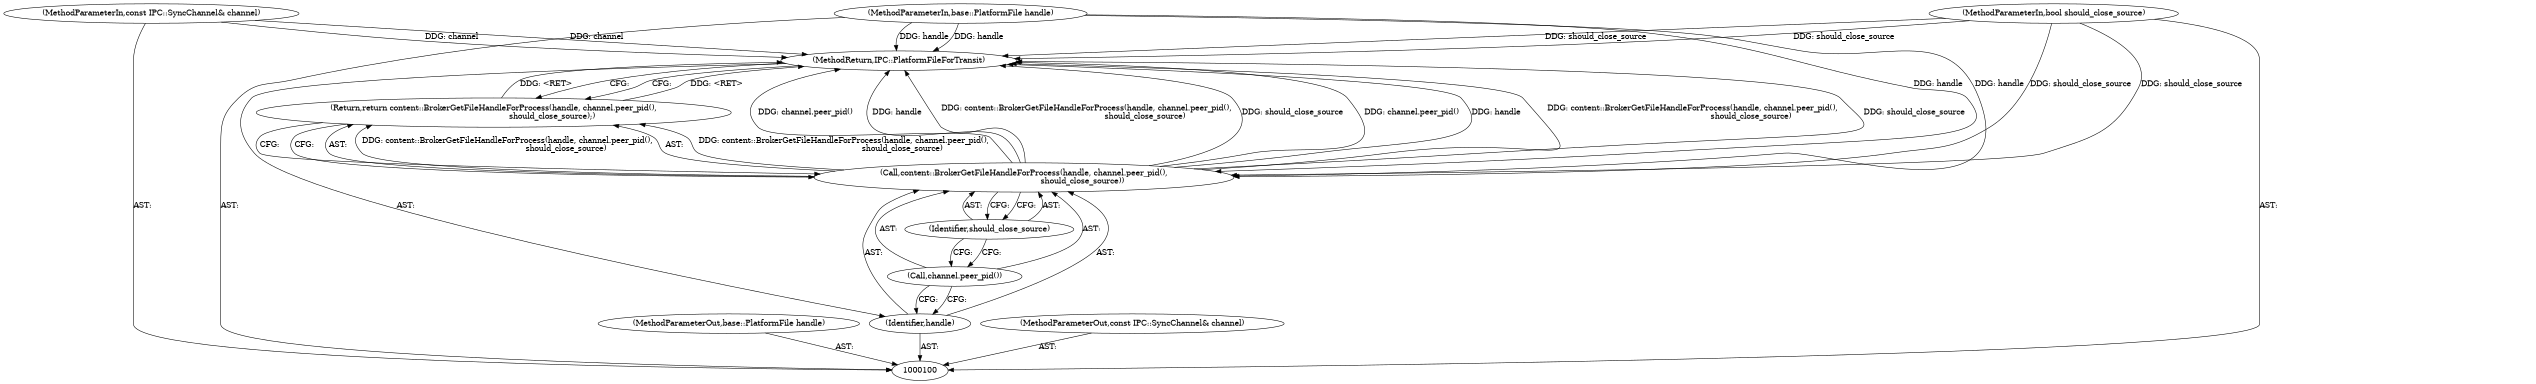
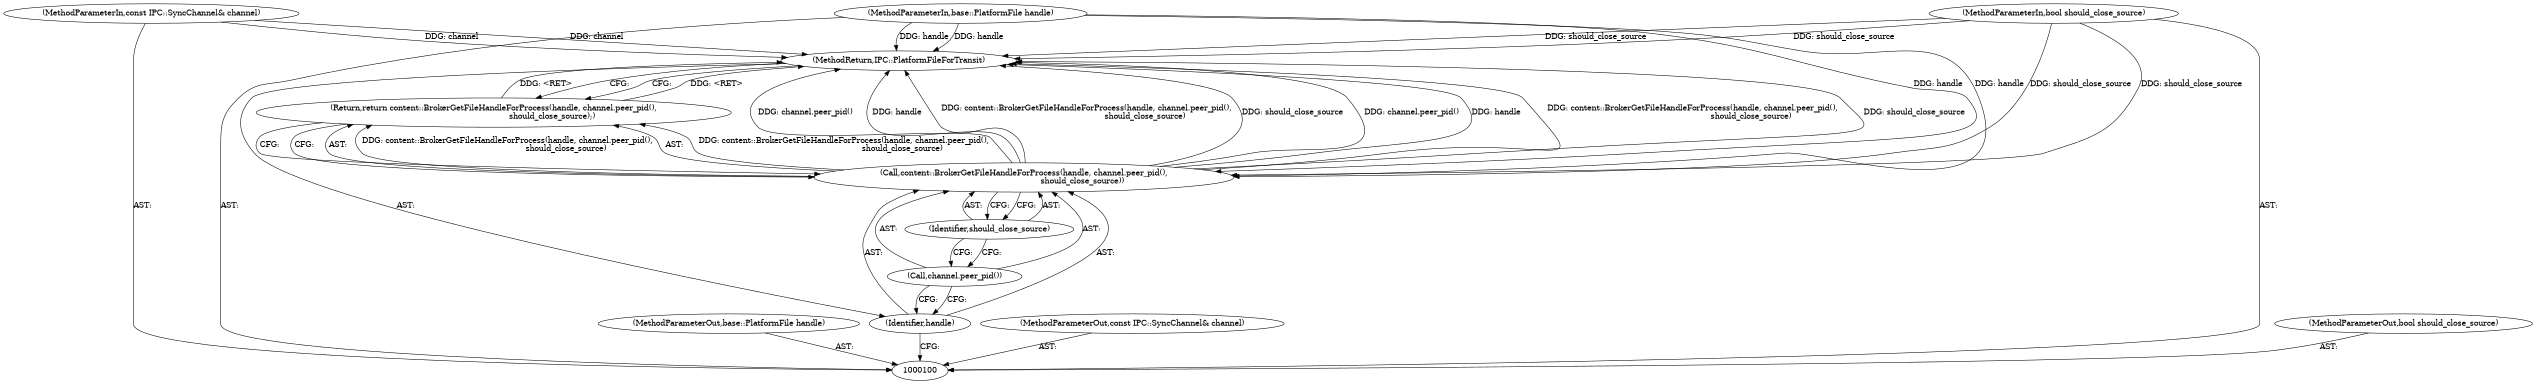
node "(MethodParameterOut,bool should_close_source)": added
edge "(Identifier,handle)" -> "1000100": label "AST: " -> "CFG: "
